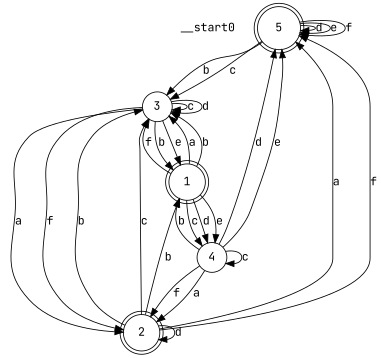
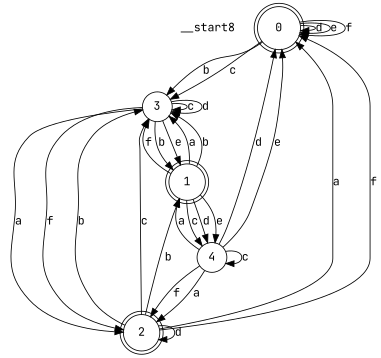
node "__start0": label "__start0" -> "__start8"
node "5": label "5" -> "0"
edge "4" -> "1": label "b" -> "a"
